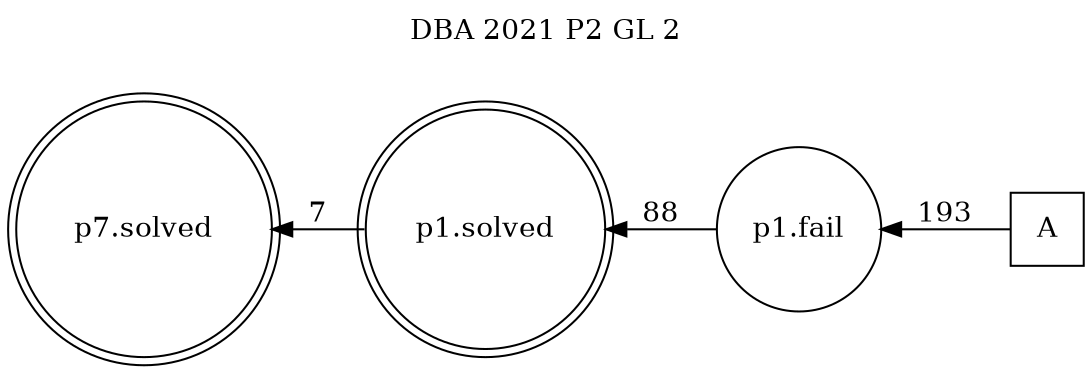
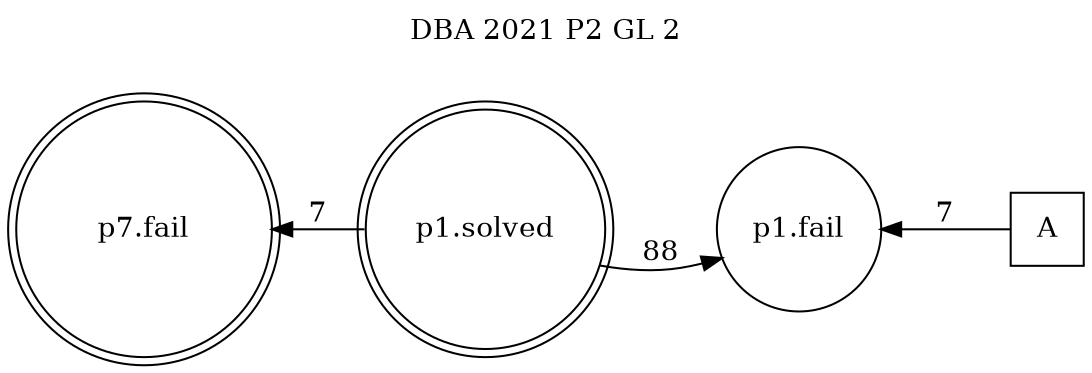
edge "A" -> "p1.fail": label "193" -> "7"
node "p7.solved": label "p7.solved" -> "p7.fail"
edge "p1.fail" -> "p1.solved": reversed
